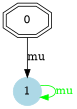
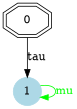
edge "0" -> "1": label "mu" -> "tau"
